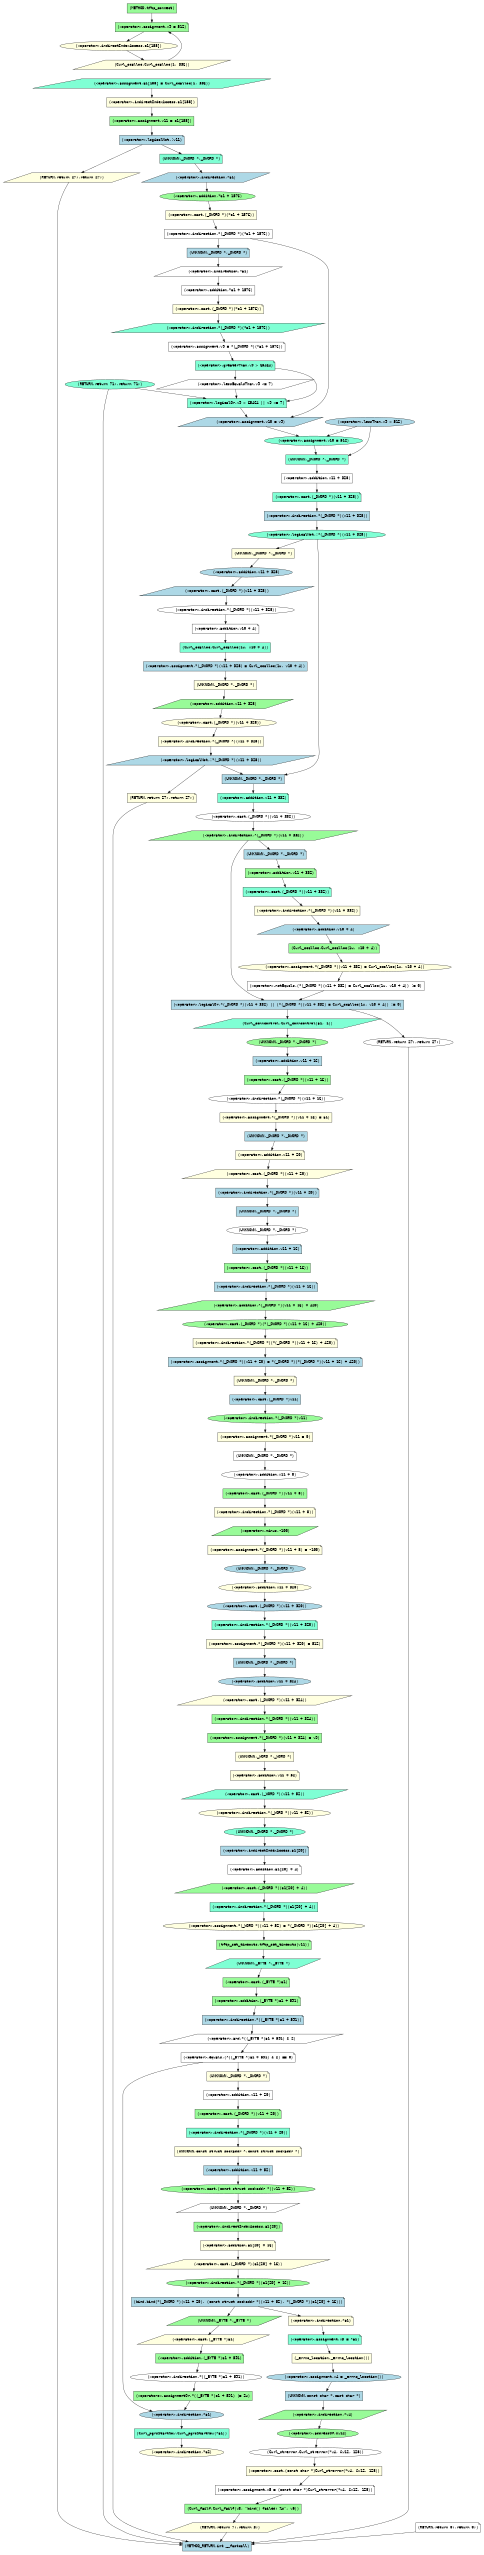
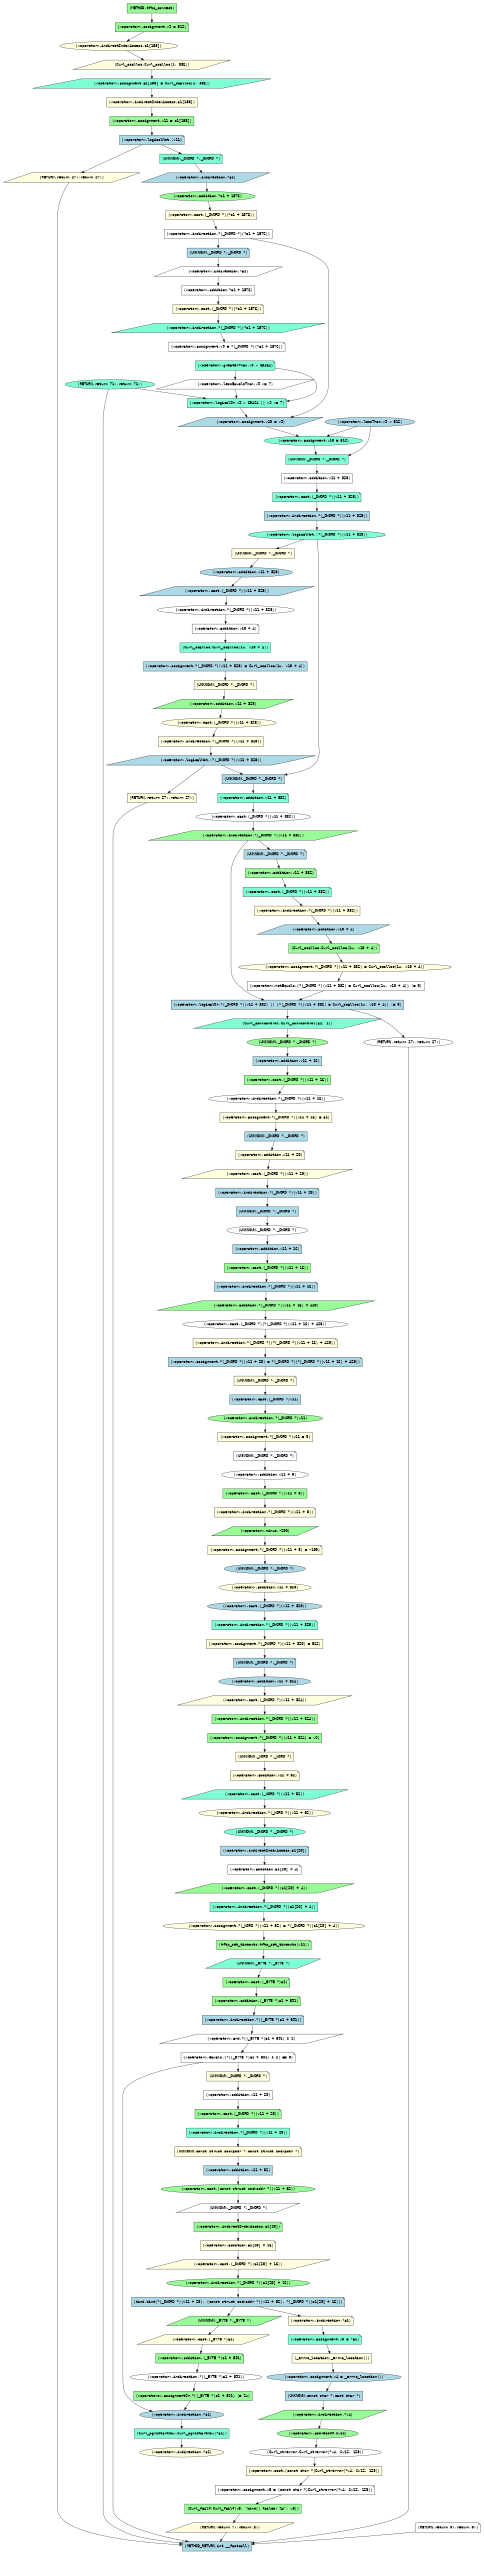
edge "(Curl_ccalloc,Curl_ccalloc(1, 336))" -> "(<operator>.assignment,v9 = 512)": now "(Curl_ccalloc,Curl_ccalloc(1, 336))" -> "(<operator>.assignment,a1[188] = Curl_ccalloc(1, 336))"
edge "(<operator>.assignment,v9 = *(_DWORD *)(*a1 + 1576))" -> "(<operator>.greaterThan,v9 > 65464)": removed
node "(<operator>.cast,(_DWORD *)(*(_DWORD *)(v11 + 16) + 420))": fillcolor palegreen -> white
